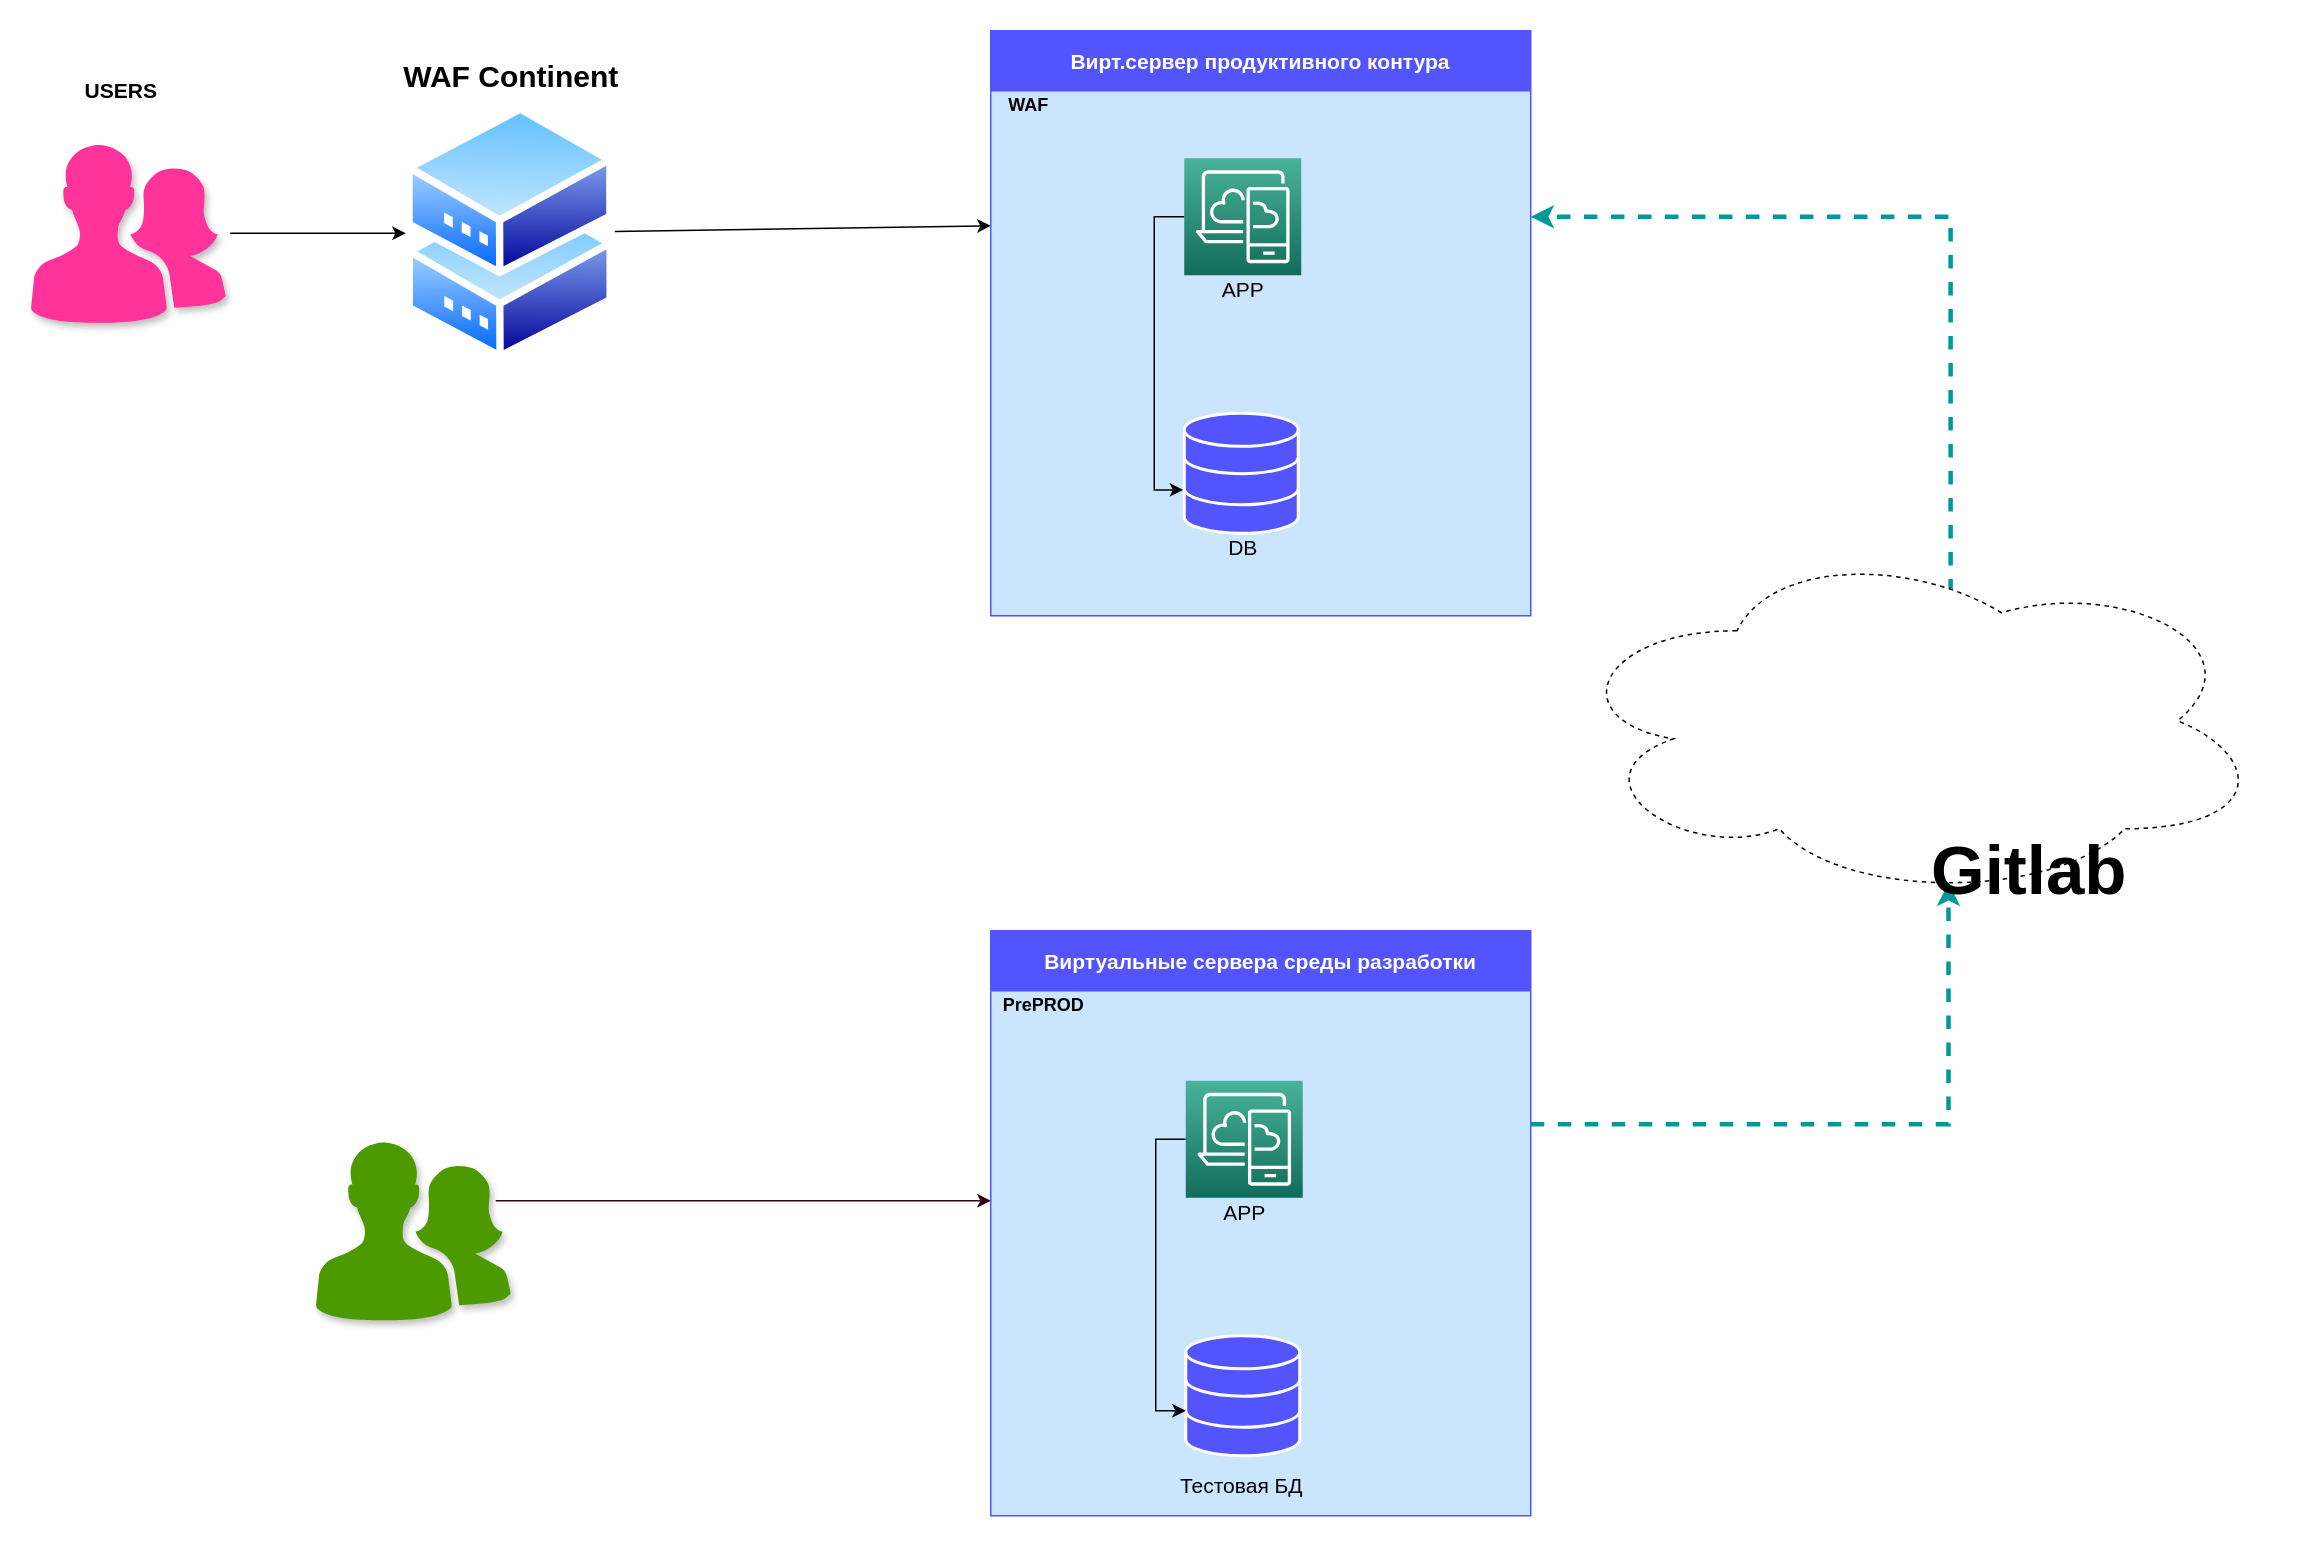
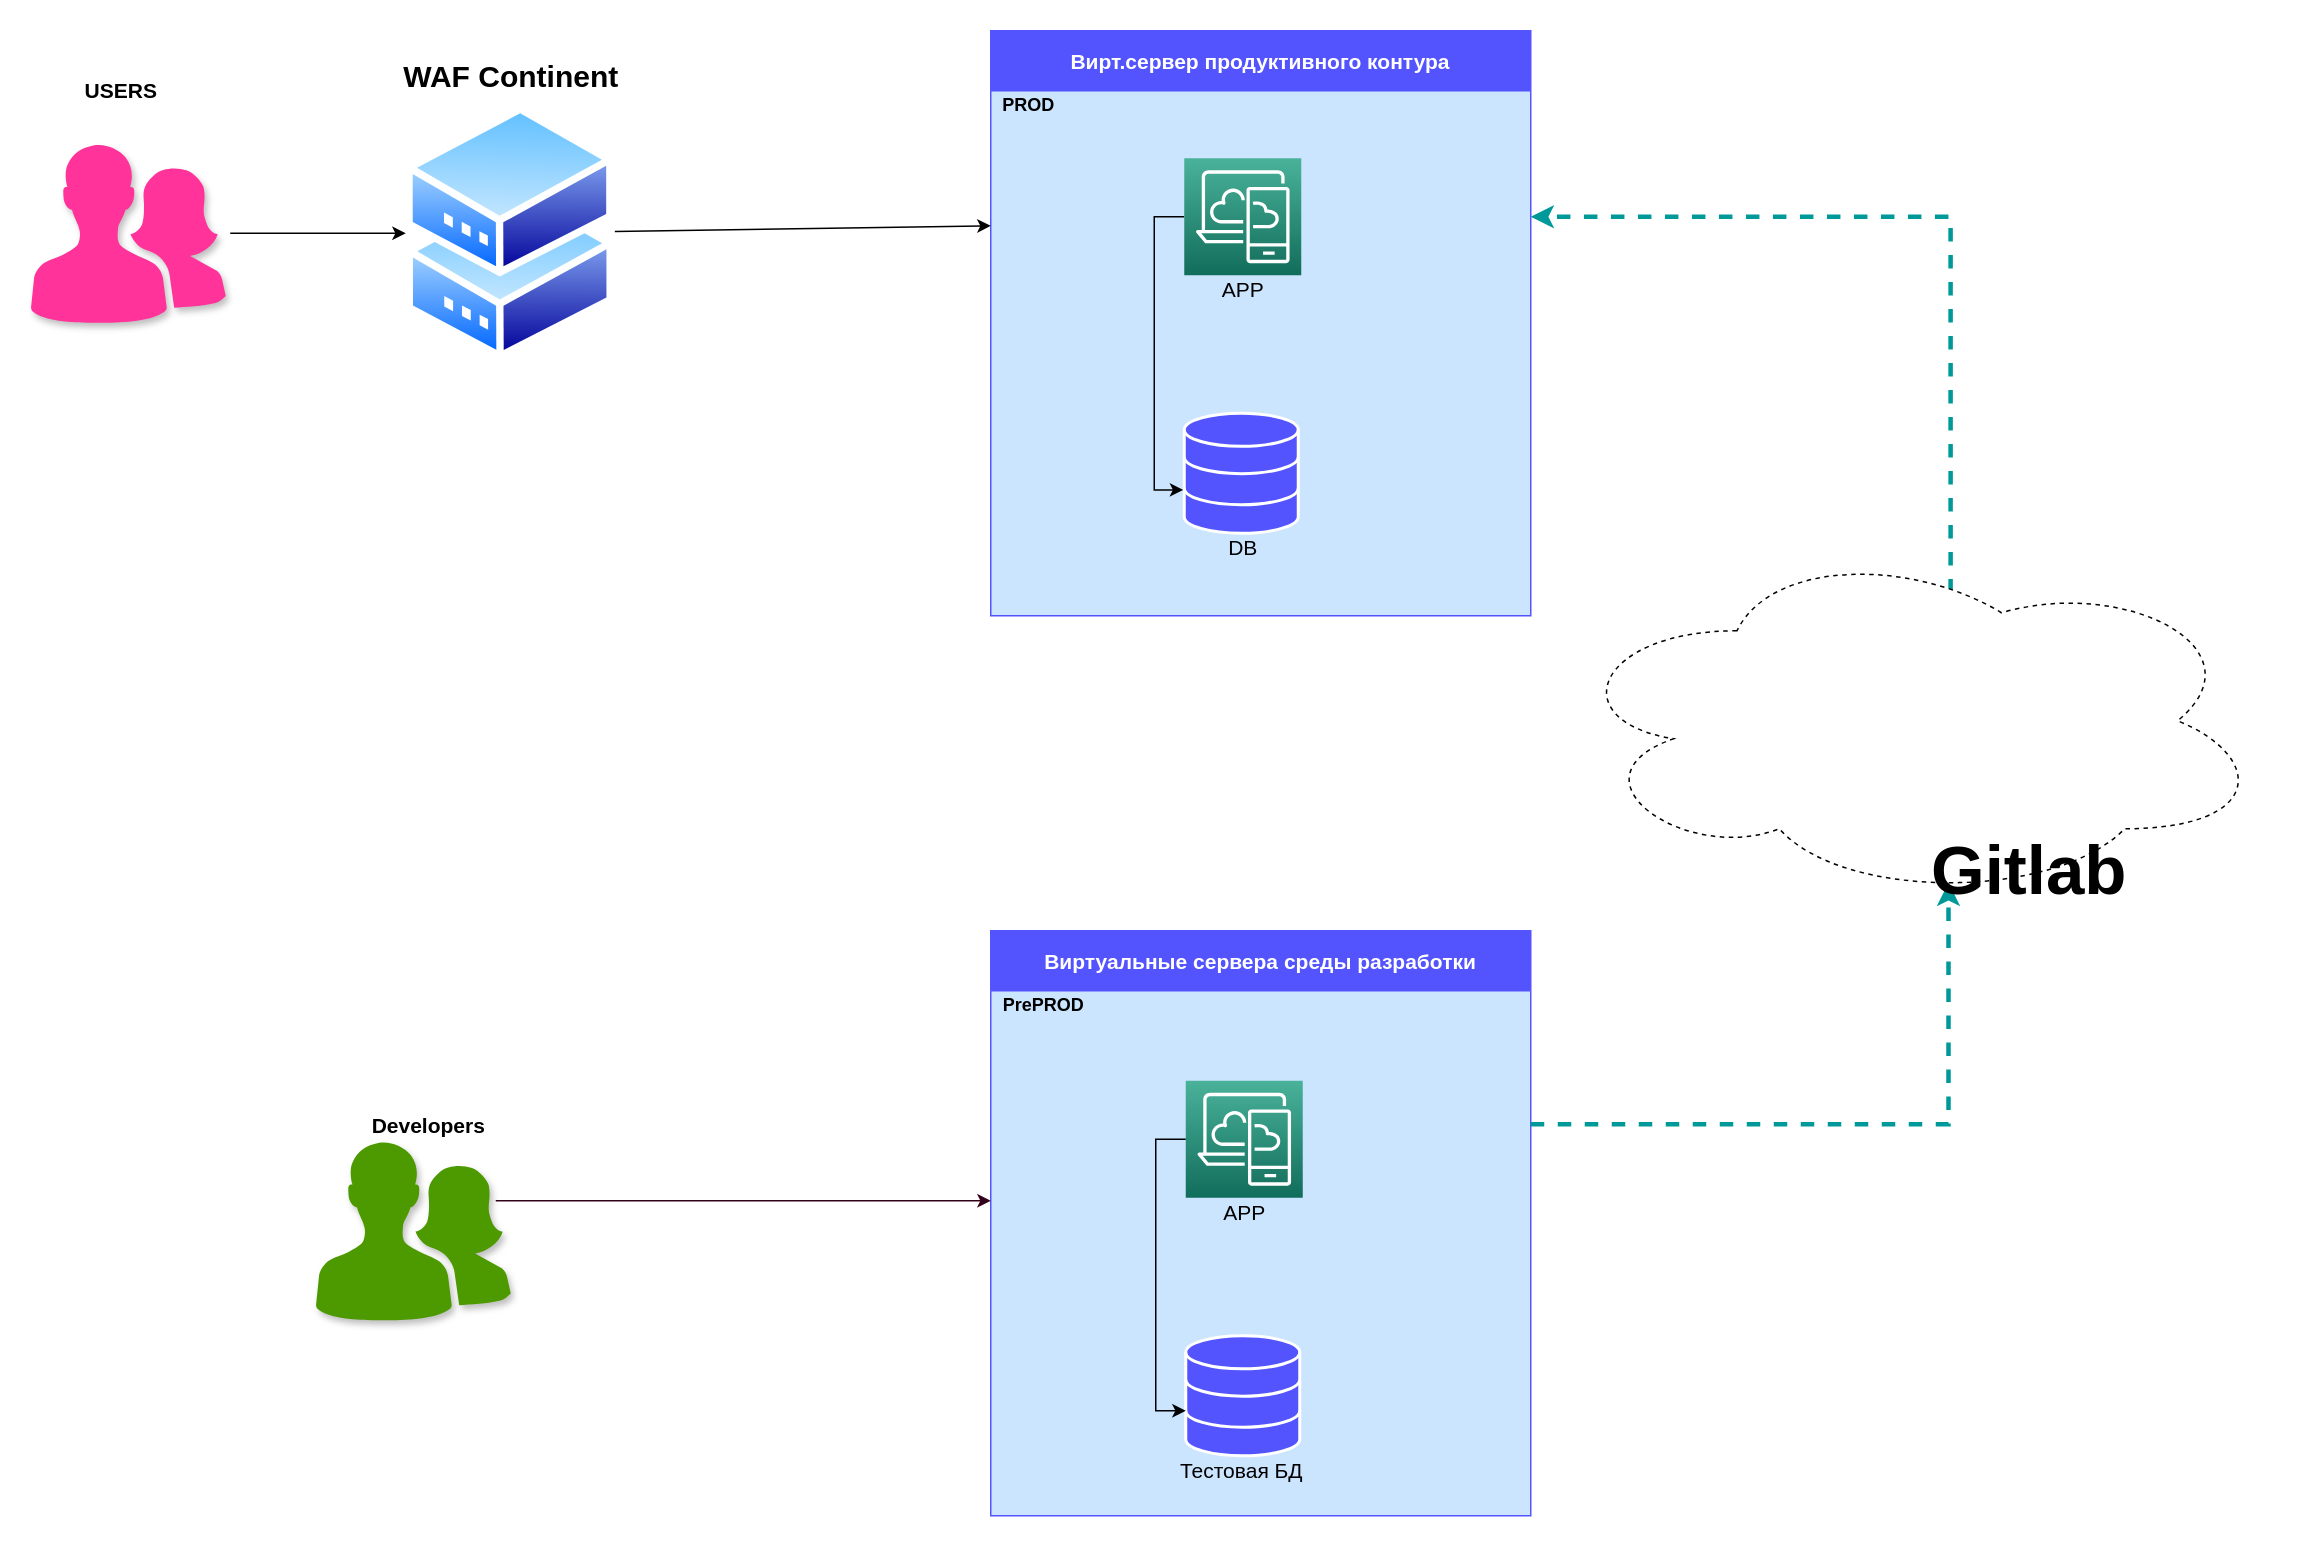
node "WAF": label "WAF" -> "PROD"
node "Developers": added
node "Тестовая БД": moved (1241, 1486) -> (1241, 1471)
